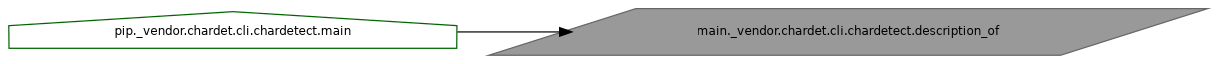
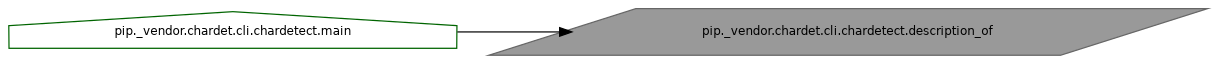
node "main._vendor.chardet.cli.chardetect.description_of": label "main._vendor.chardet.cli.chardetect.description_of" -> "pip._vendor.chardet.cli.chardetect.description_of"
